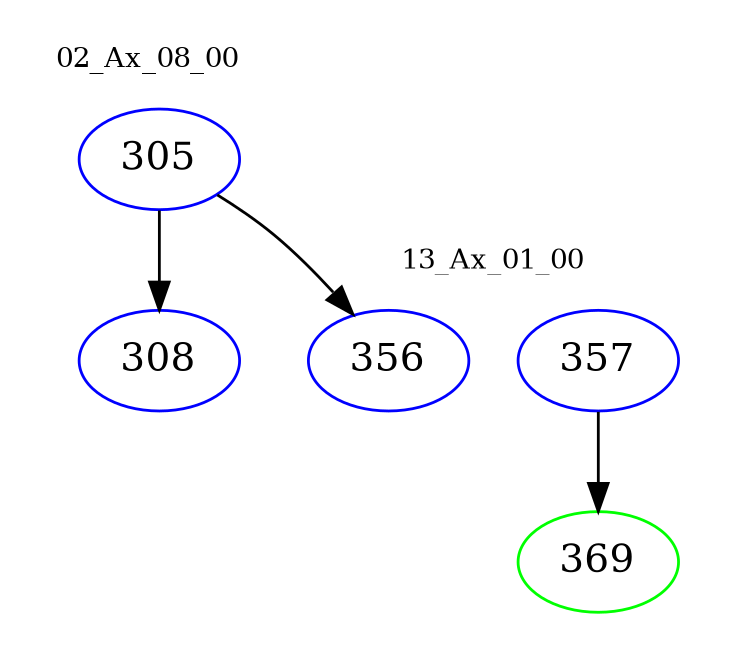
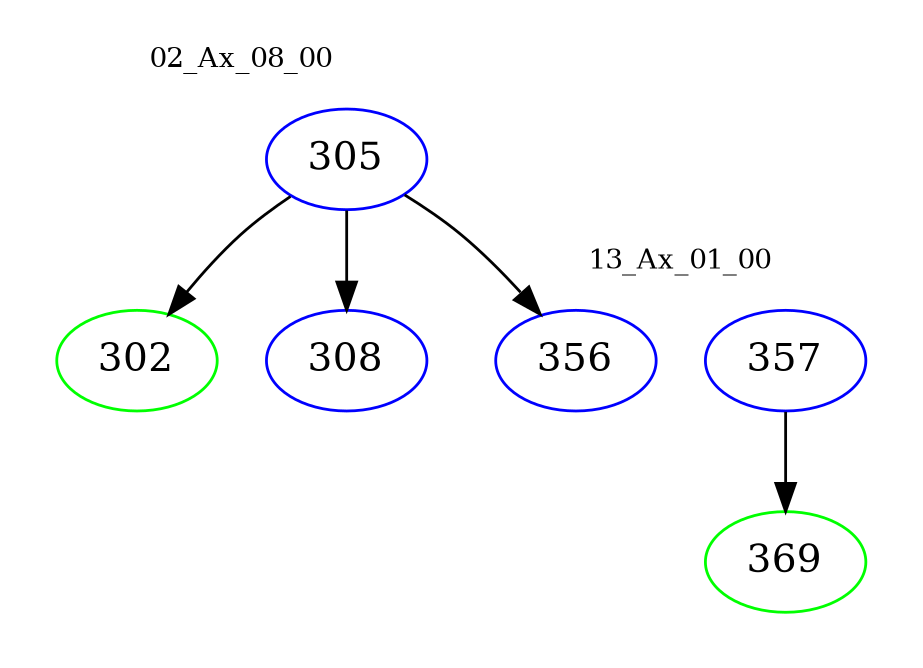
node "302": added
